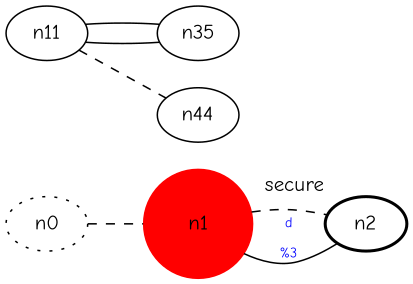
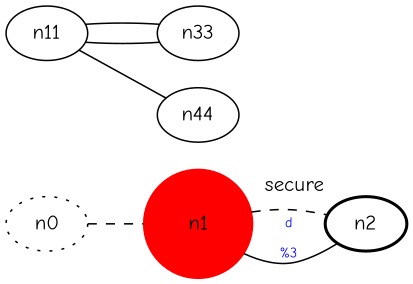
node "n35": label "n35" -> "n33"
edge "n11" -- "n44": style dashed -> solid
